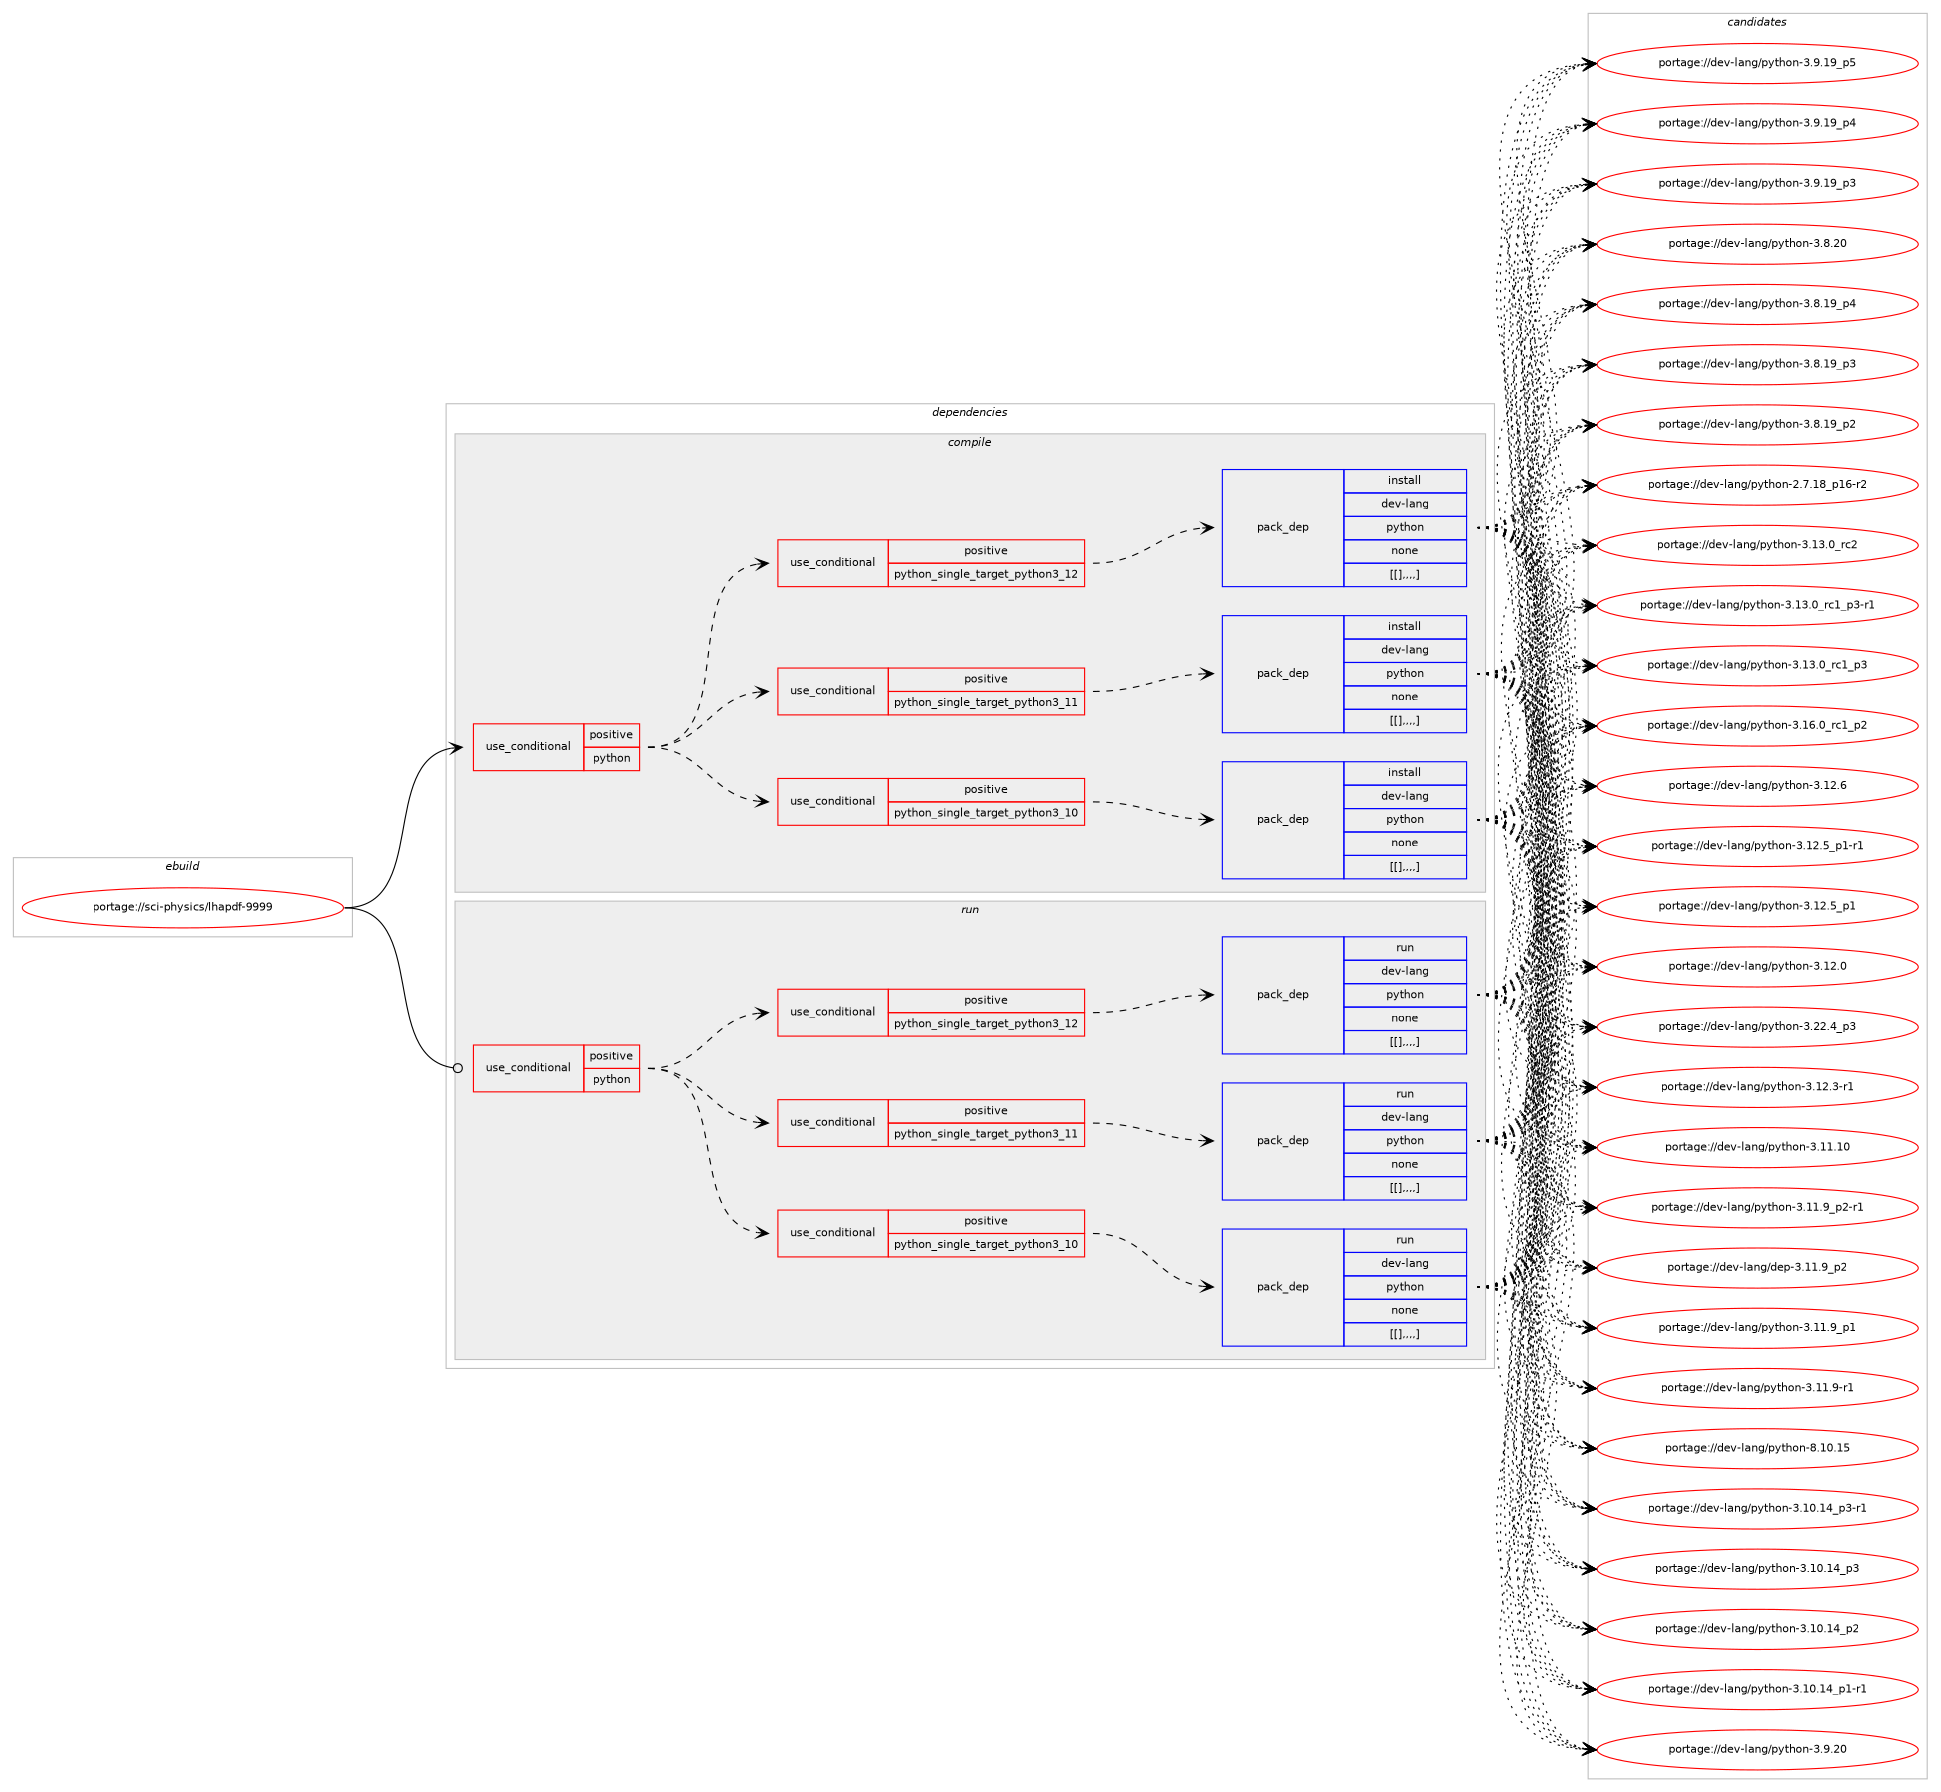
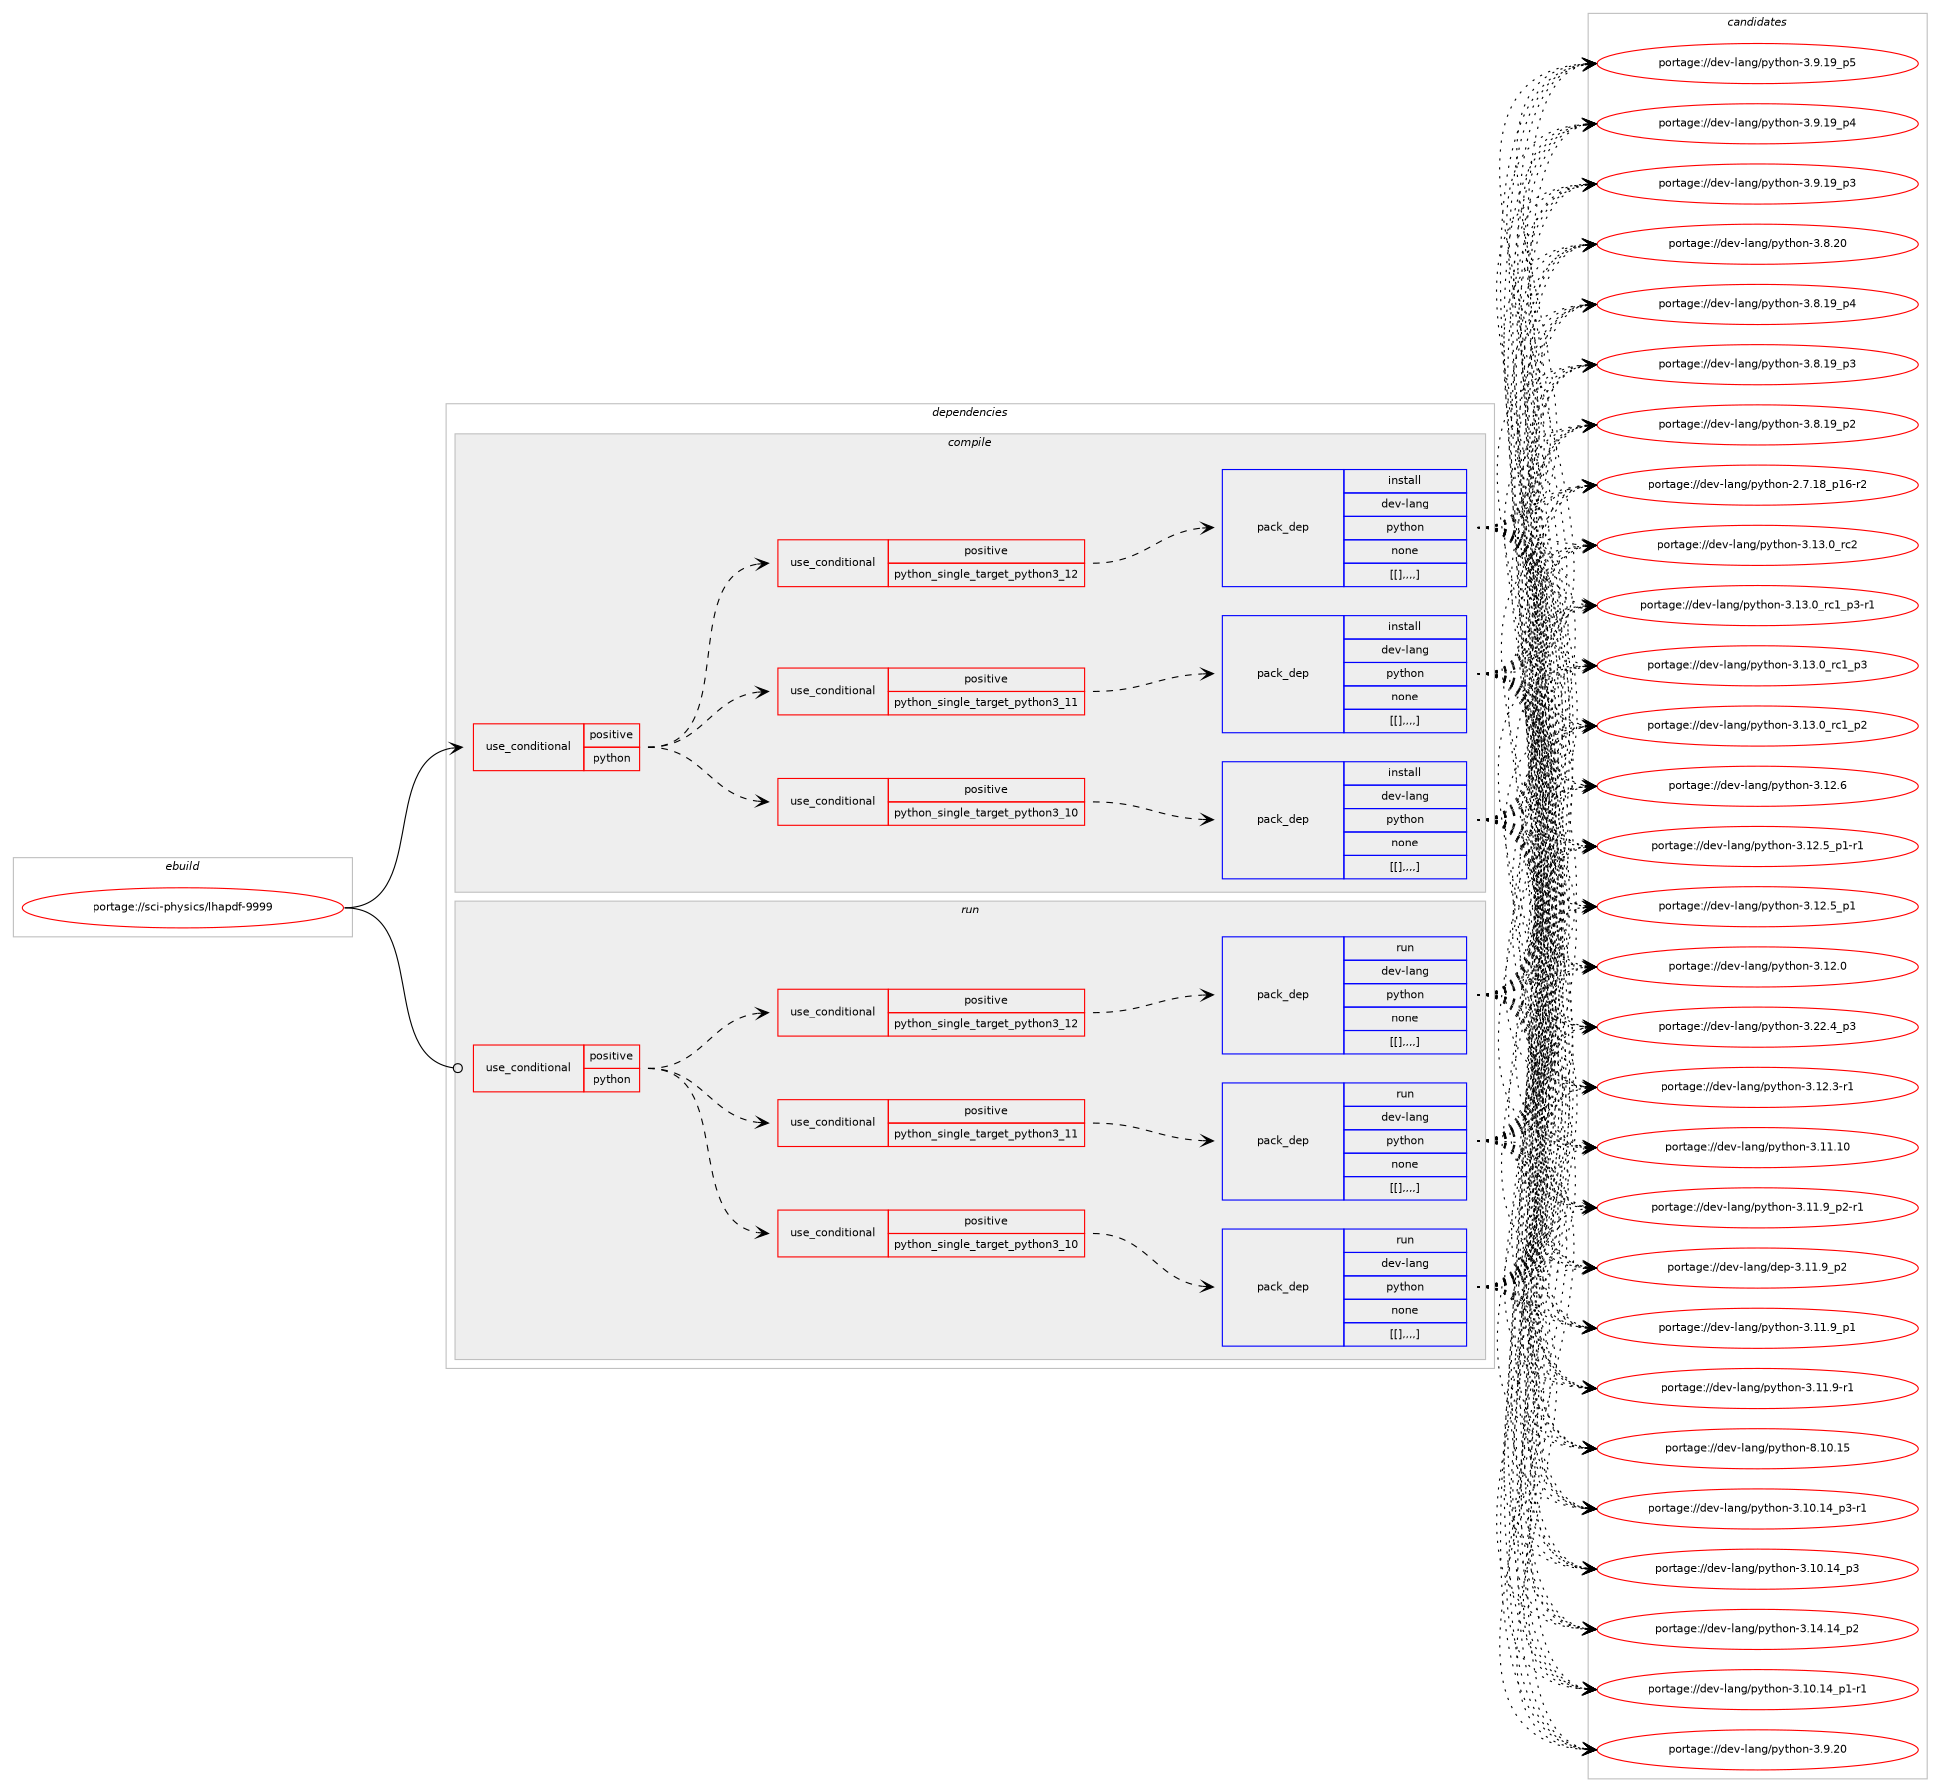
node "portage://dev-lang/python-3.16.0_rc1_p2": label "portage://dev-lang/python-3.16.0_rc1_p2" -> "portage://dev-lang/python-3.13.0_rc1_p2"
node "portage://dev-lang/python-3.10.14_p2": label "portage://dev-lang/python-3.10.14_p2" -> "portage://dev-lang/python-3.14.14_p2"
